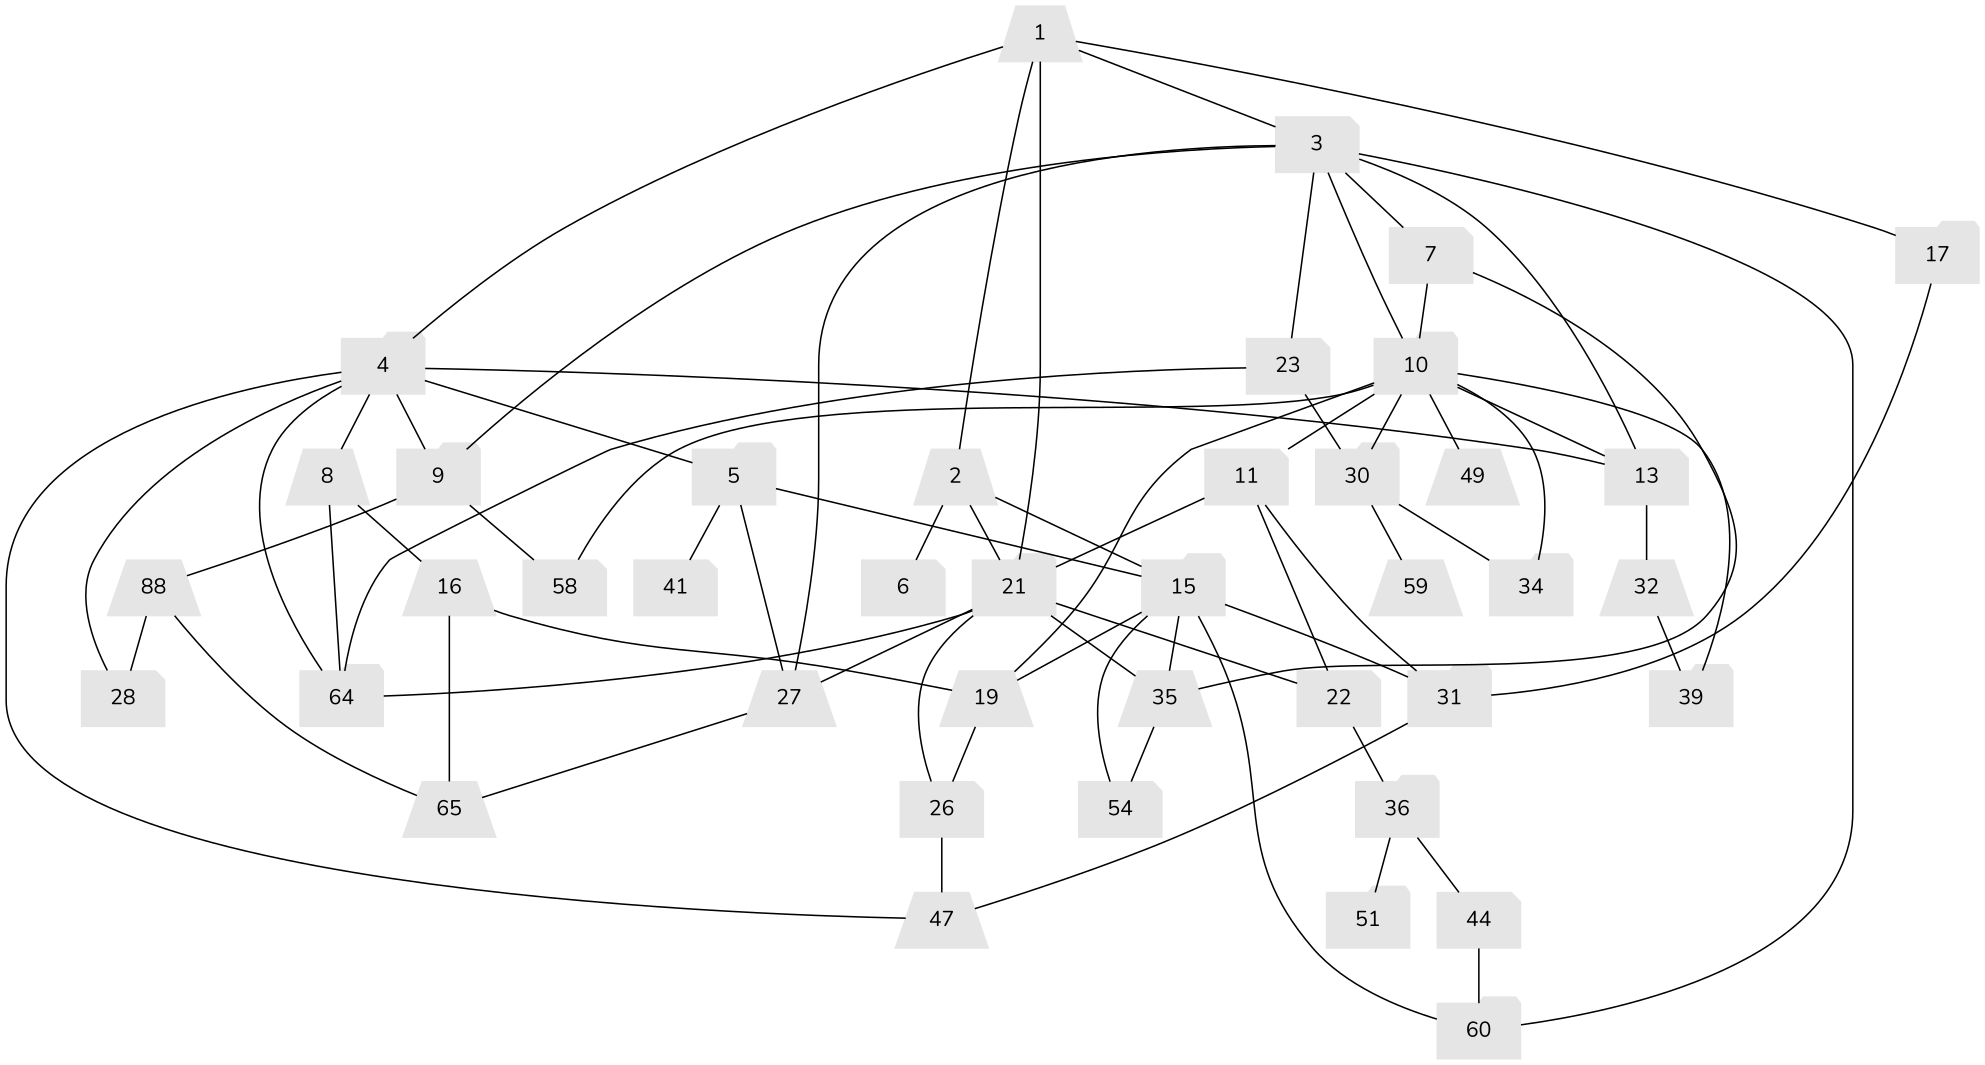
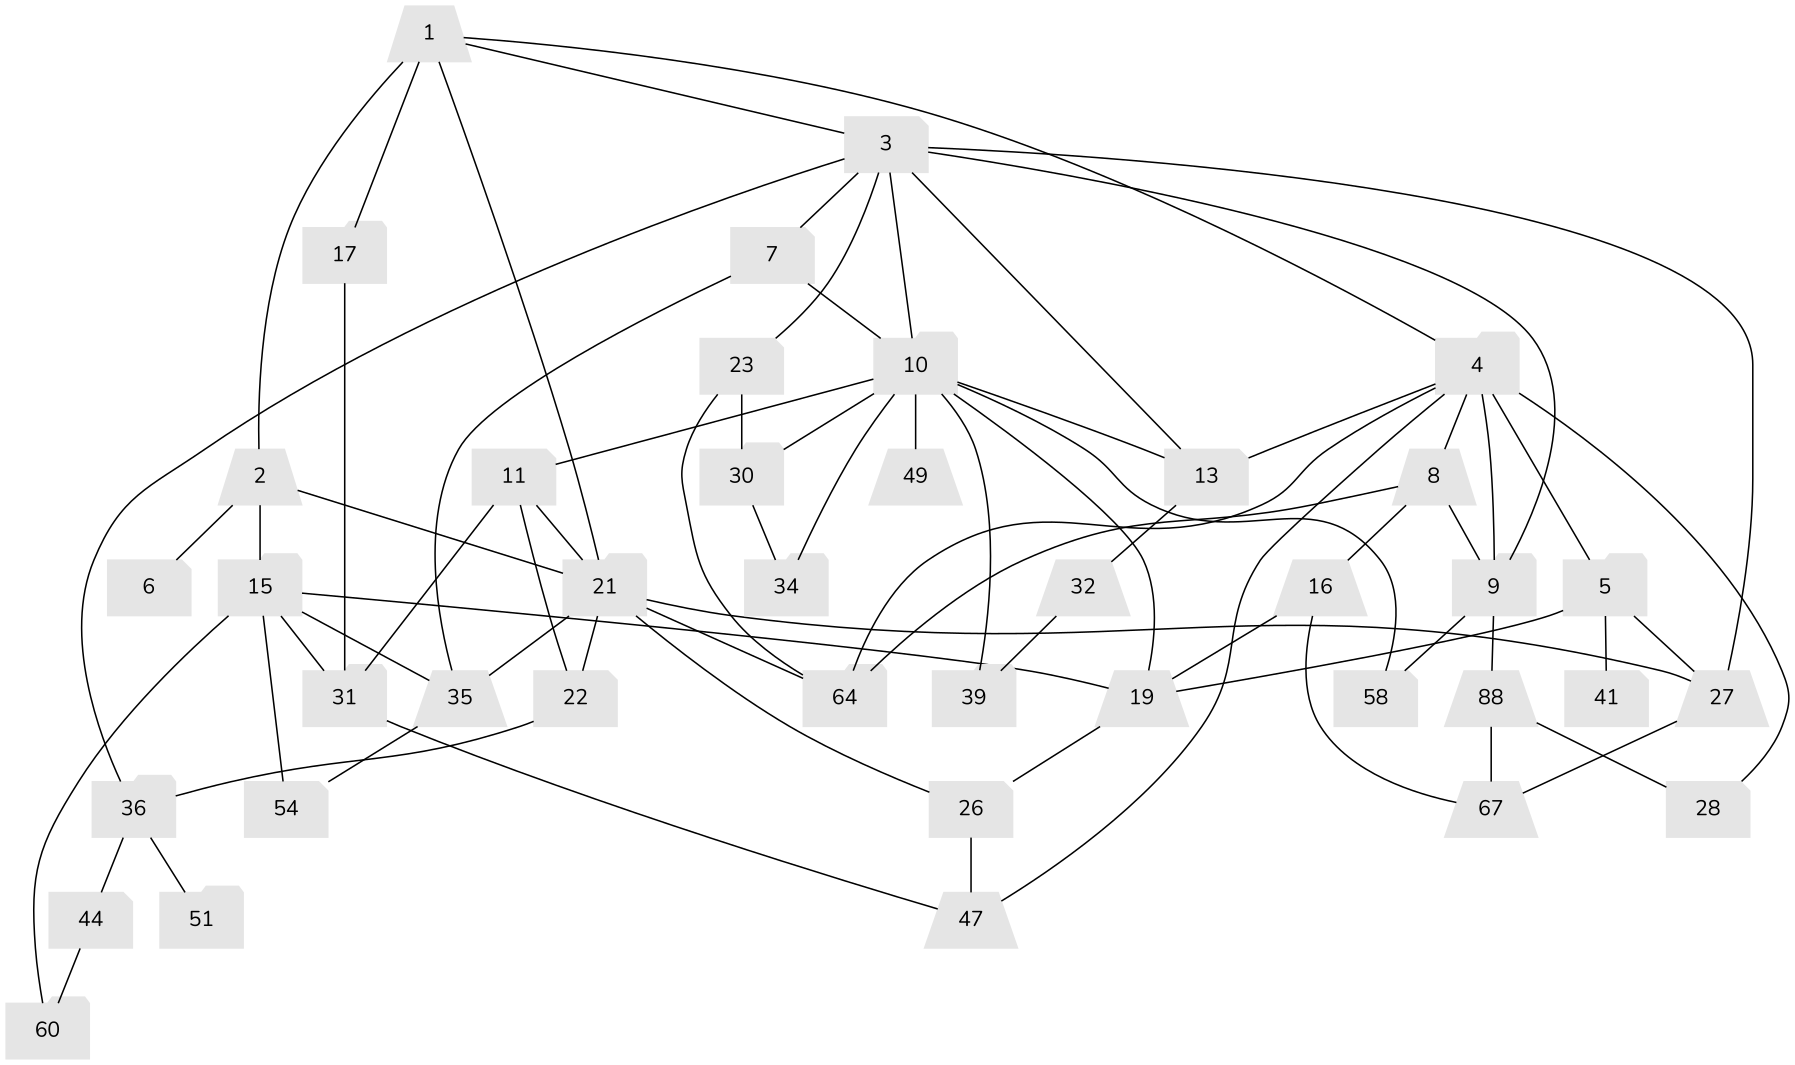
edge "3" -- "60": now "3" -- "36"
edge "5" -- "15": now "5" -- "19"
edge "8" -- "9": added
node "59": removed
node "65": label "65" -> "67"
